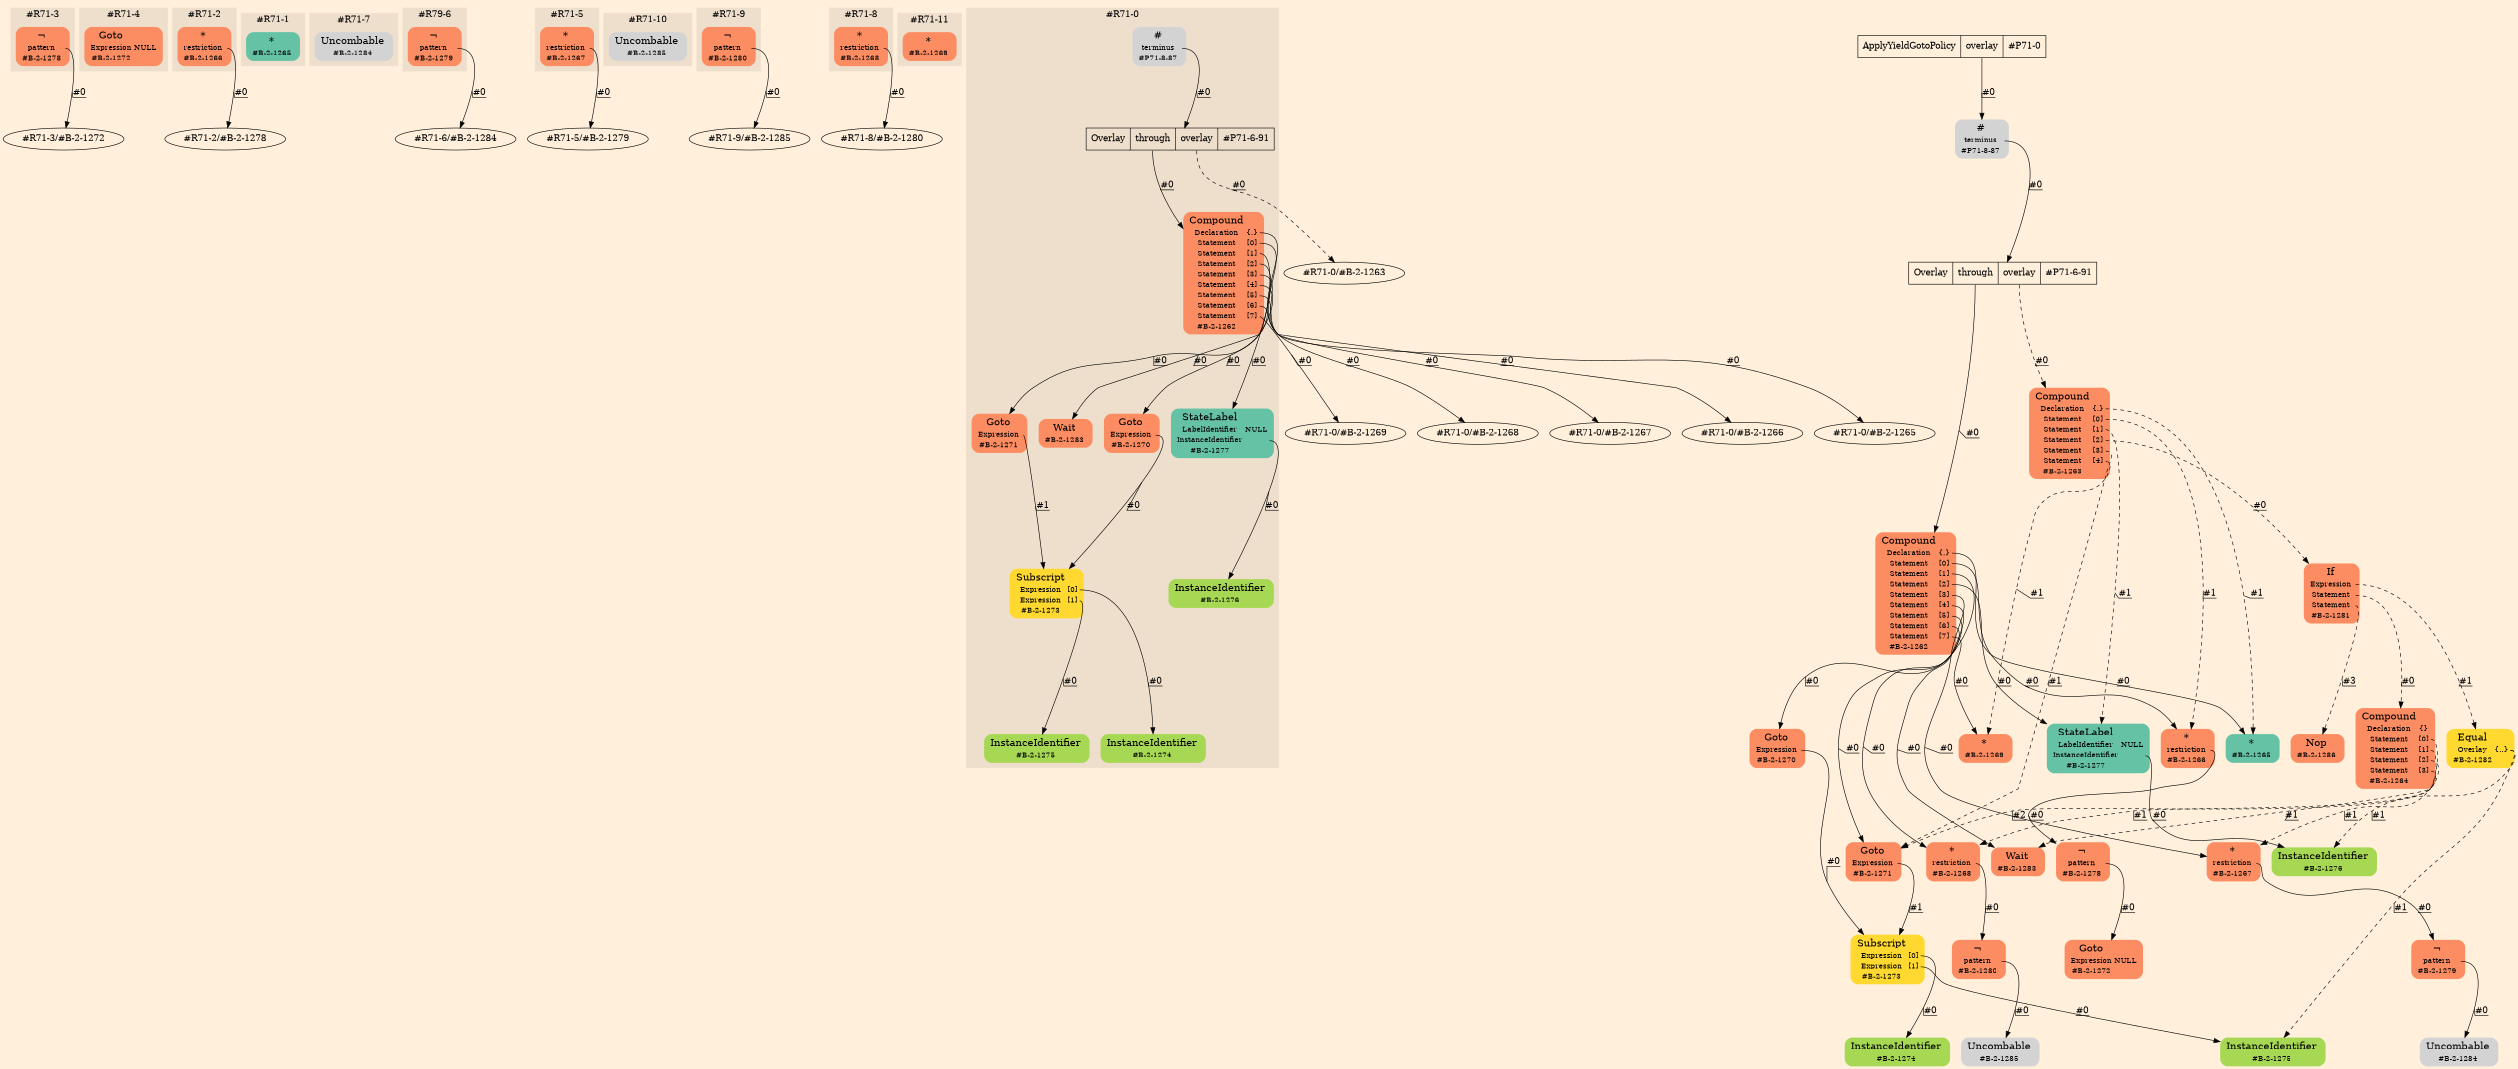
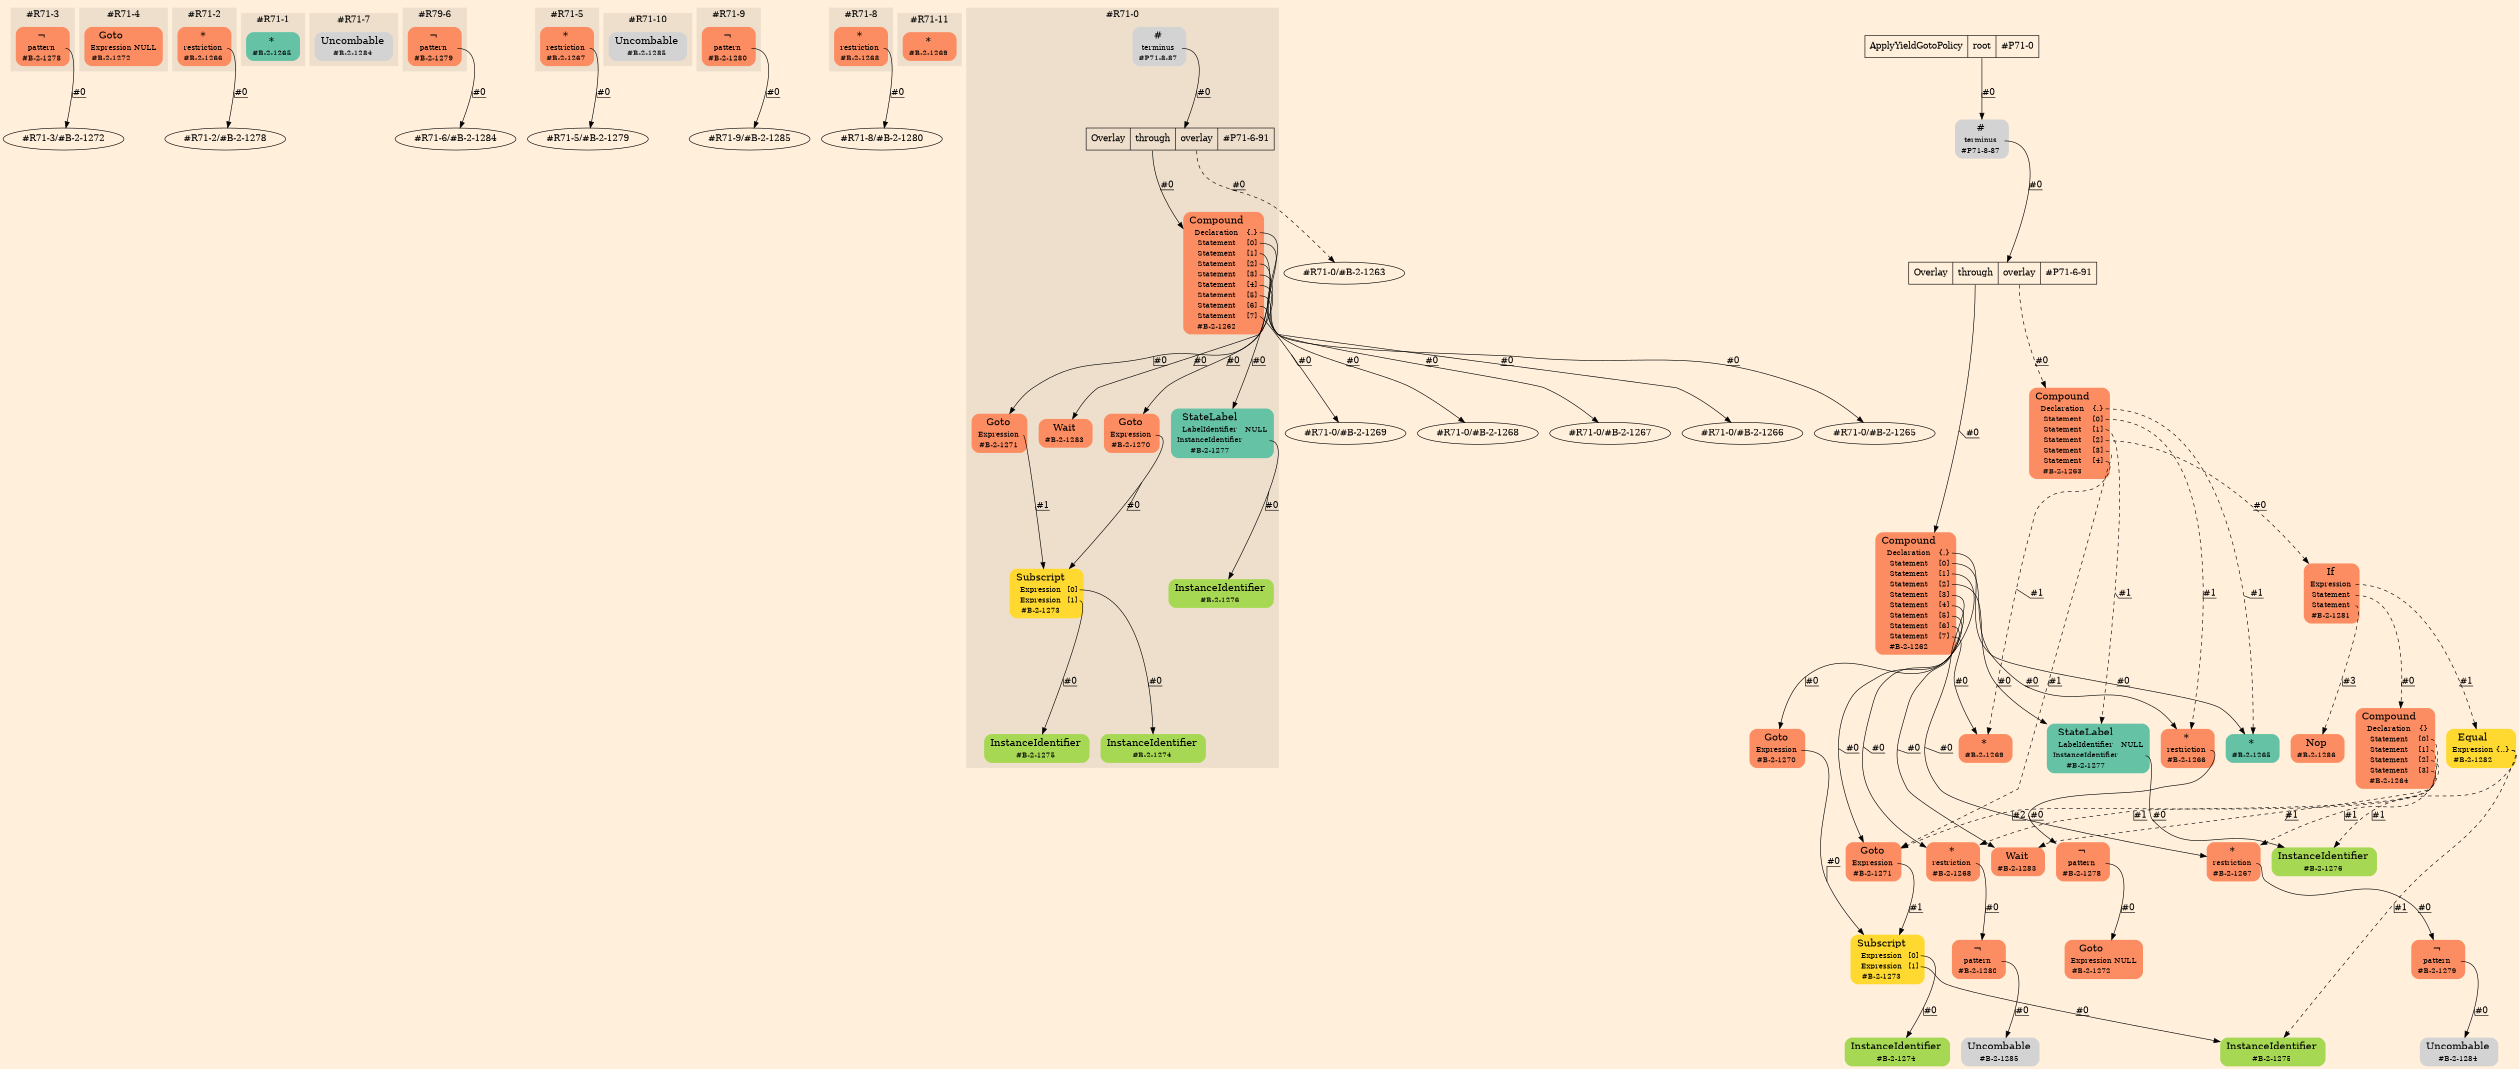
node "ApplyYieldGotoPolicy": text "overlay" -> "root"
node "Equal": text "Overlay" -> "Expression"
